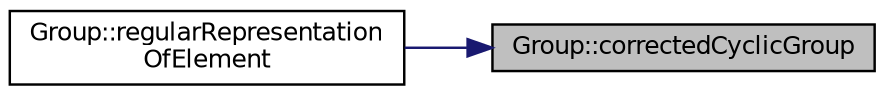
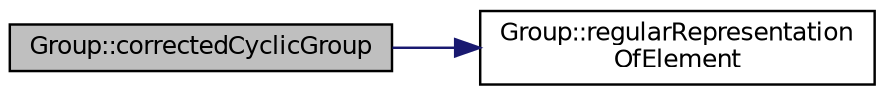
edge "Group::regularRepresentation OfElement" -> "Group::correctedCyclicGroup": reversed
